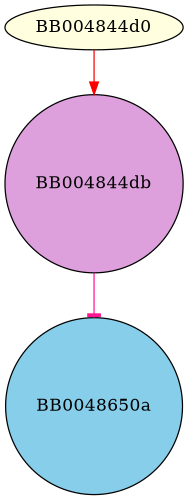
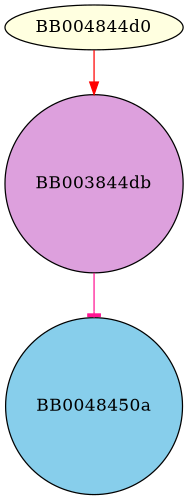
node "BB004844db": label "BB004844db" -> "BB003844db"
node "BB0048650a": label "BB0048650a" -> "BB0048450a"
